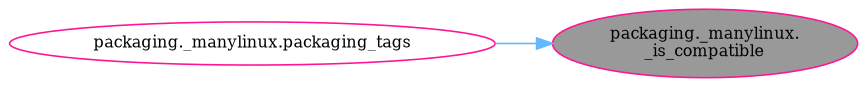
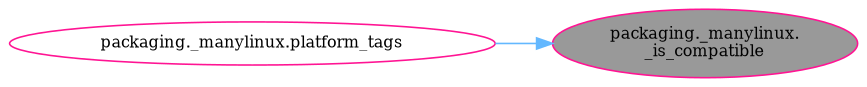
node "packaging._manylinux.packaging_tags": label "packaging._manylinux.packaging_tags" -> "packaging._manylinux.platform_tags"
